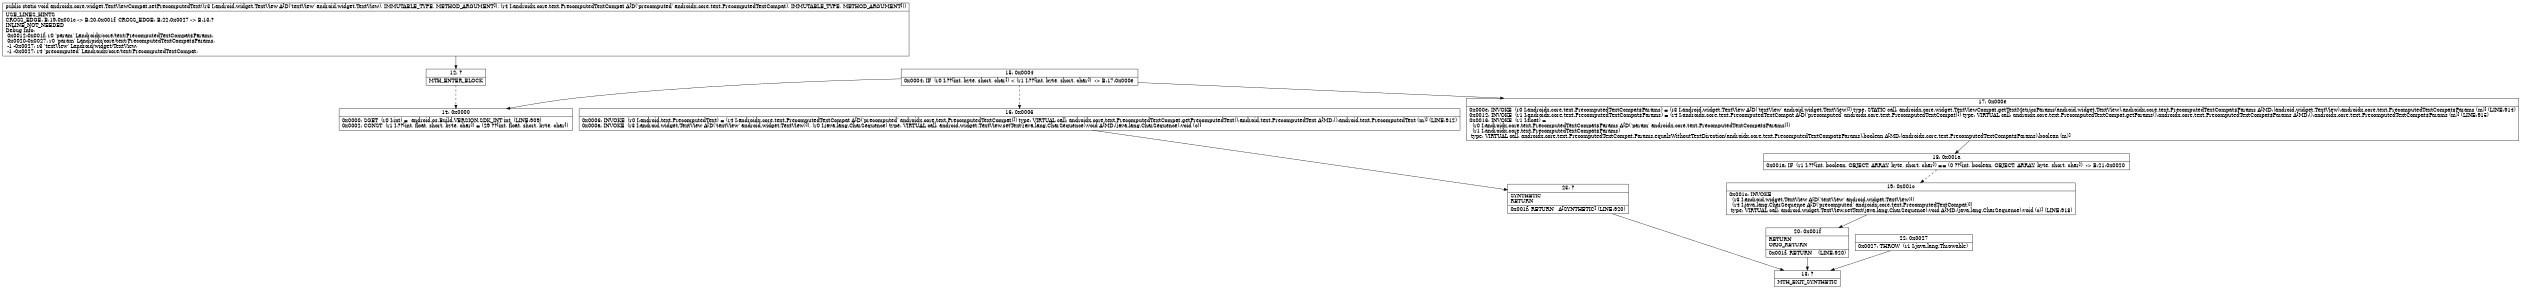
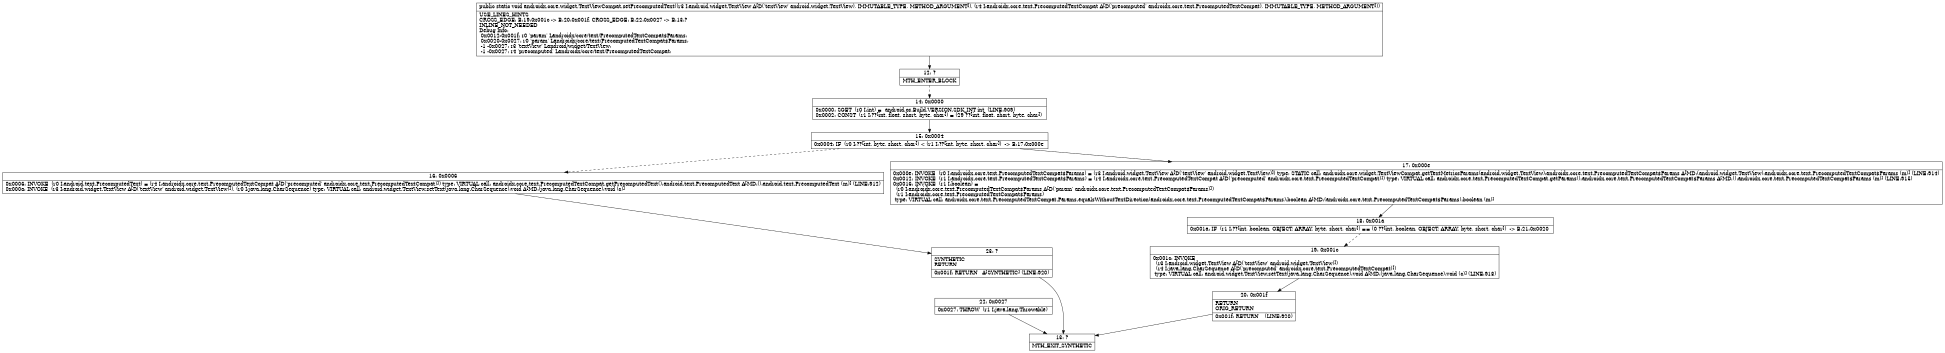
edge "15: 0x0004" -> "14: 0x0000": reversed
node "17: 0x000e": text "0x0016: INVOKE  (r1 I:float) =" -> "0x0016: INVOKE  (r1 I:boolean) ="
